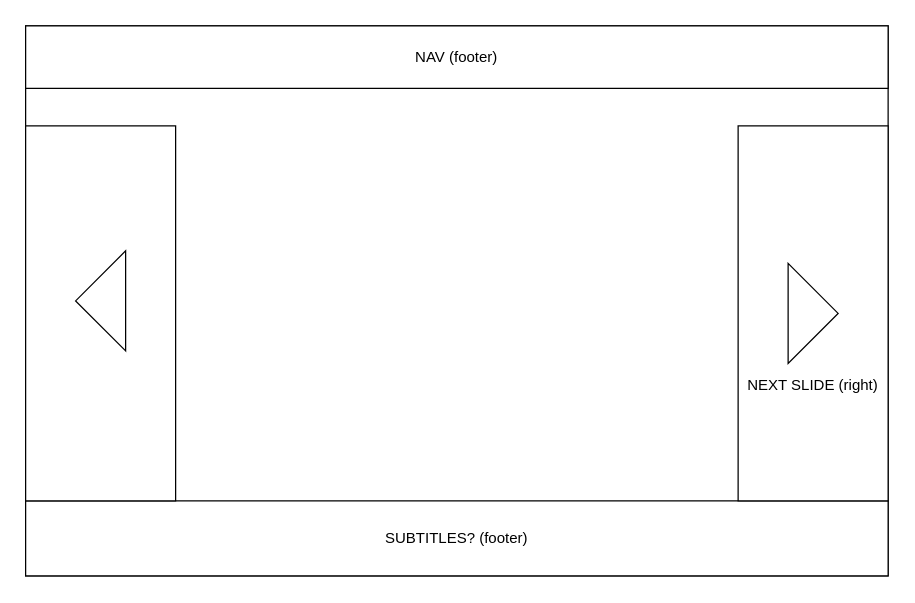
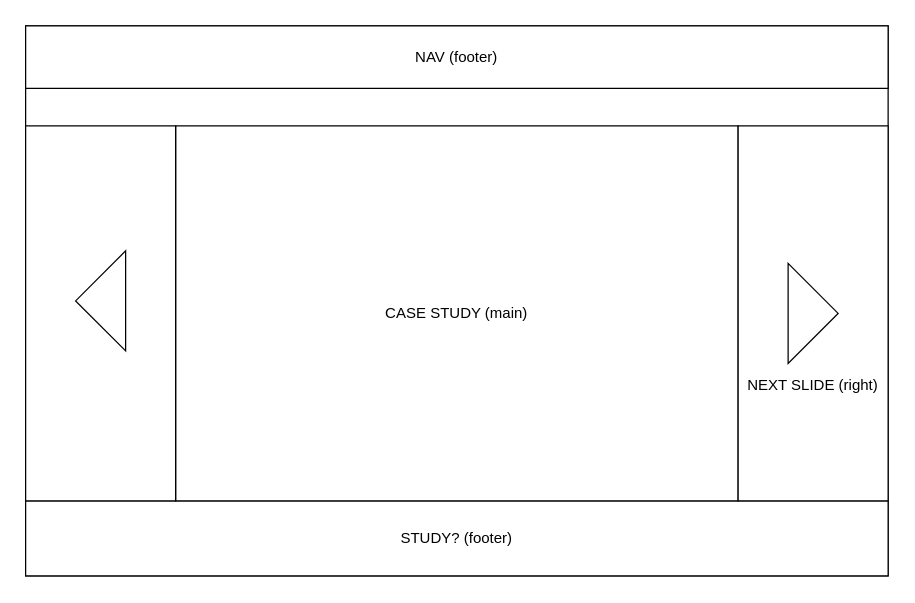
node "CASE STUDY (main)": added
node "SUBTITLES? (footer)": label "SUBTITLES? (footer)" -> "STUDY? (footer)"
